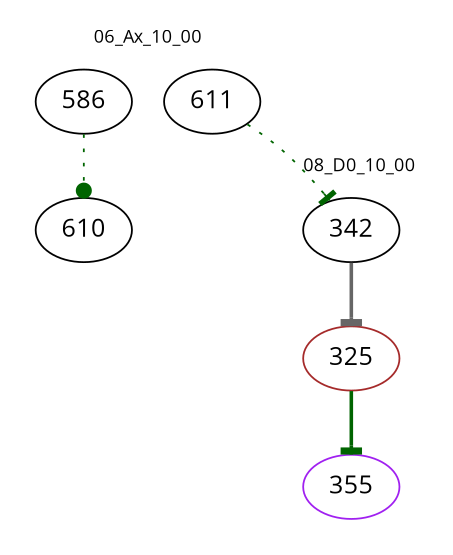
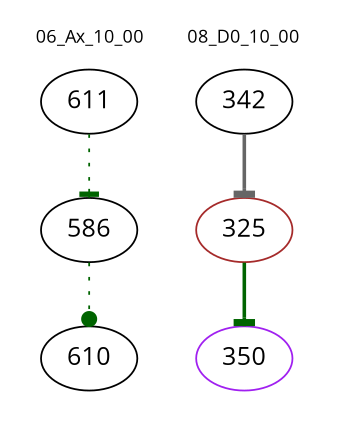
edge "611" -> "342": now "611" -> "586"
node "355": label "355" -> "350"
